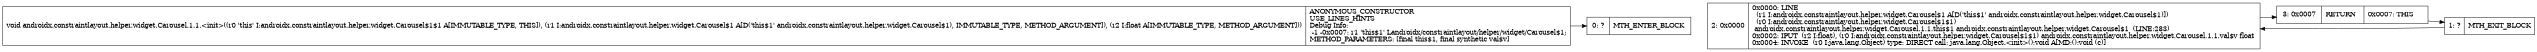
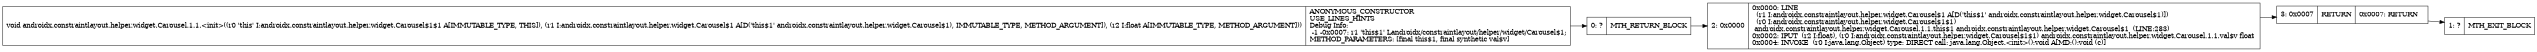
node "3: 0x0007": text "0x0007: THIS" -> "0x0007: RETURN"
node "0: ?": text "MTH_ENTER_BLOCK" -> "MTH_RETURN_BLOCK"
edge "1: ?" -> "2: 0x0000": now "0: ?" -> "2: 0x0000"
